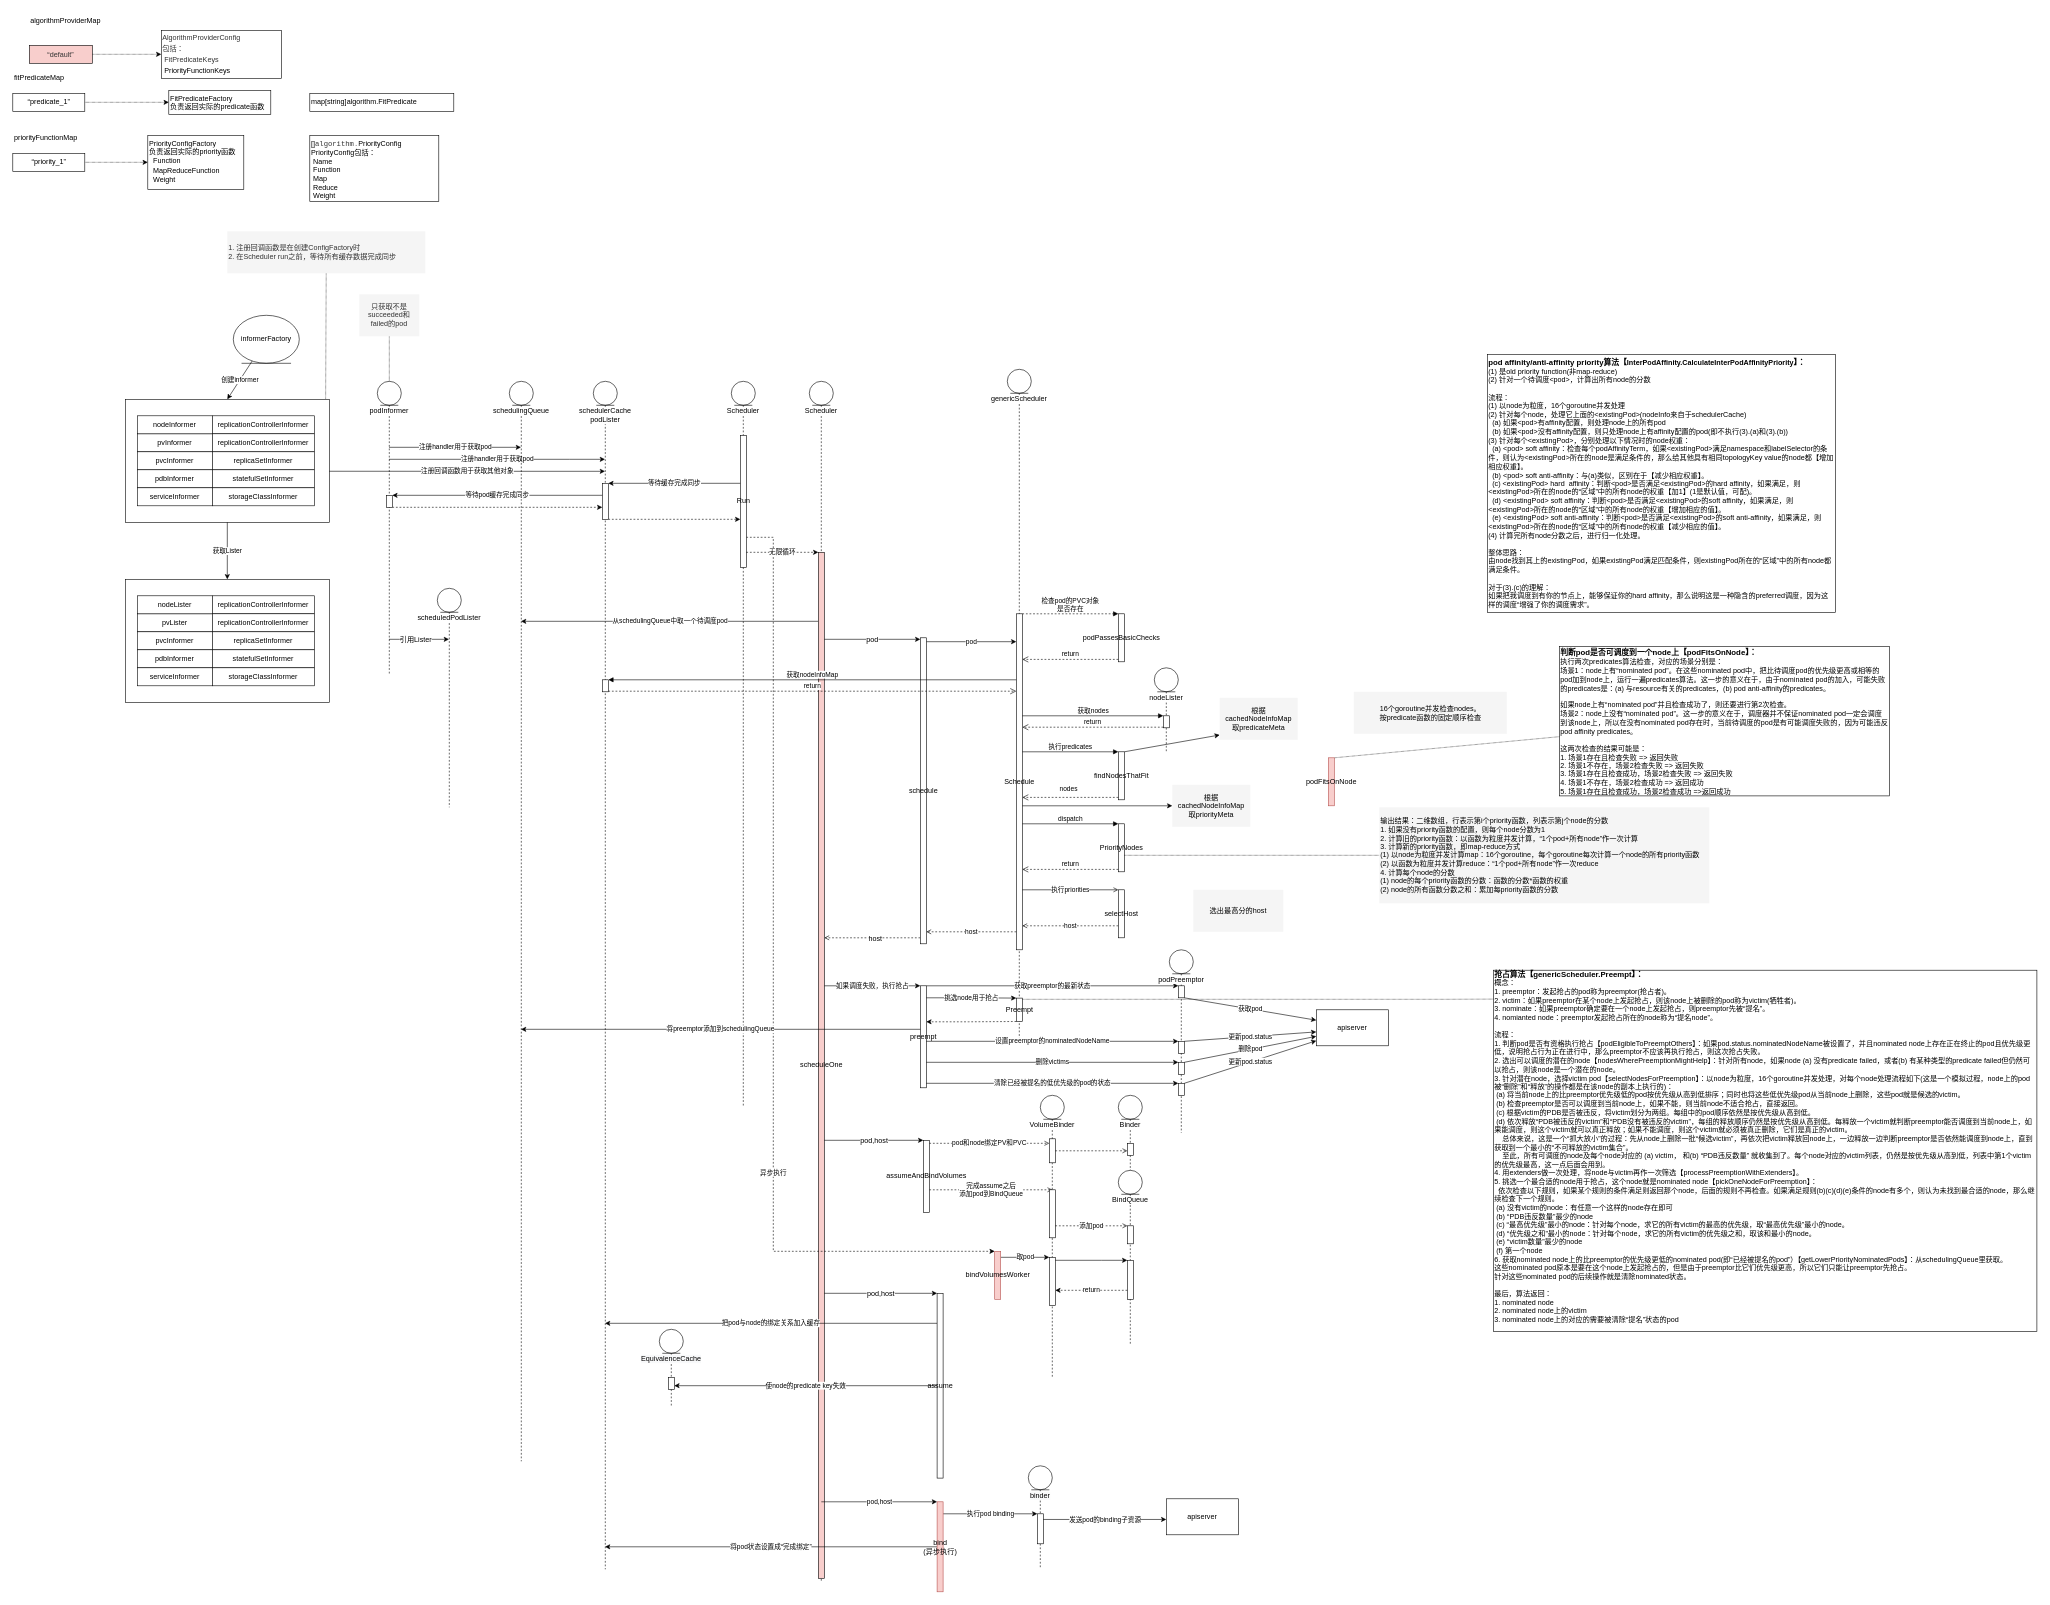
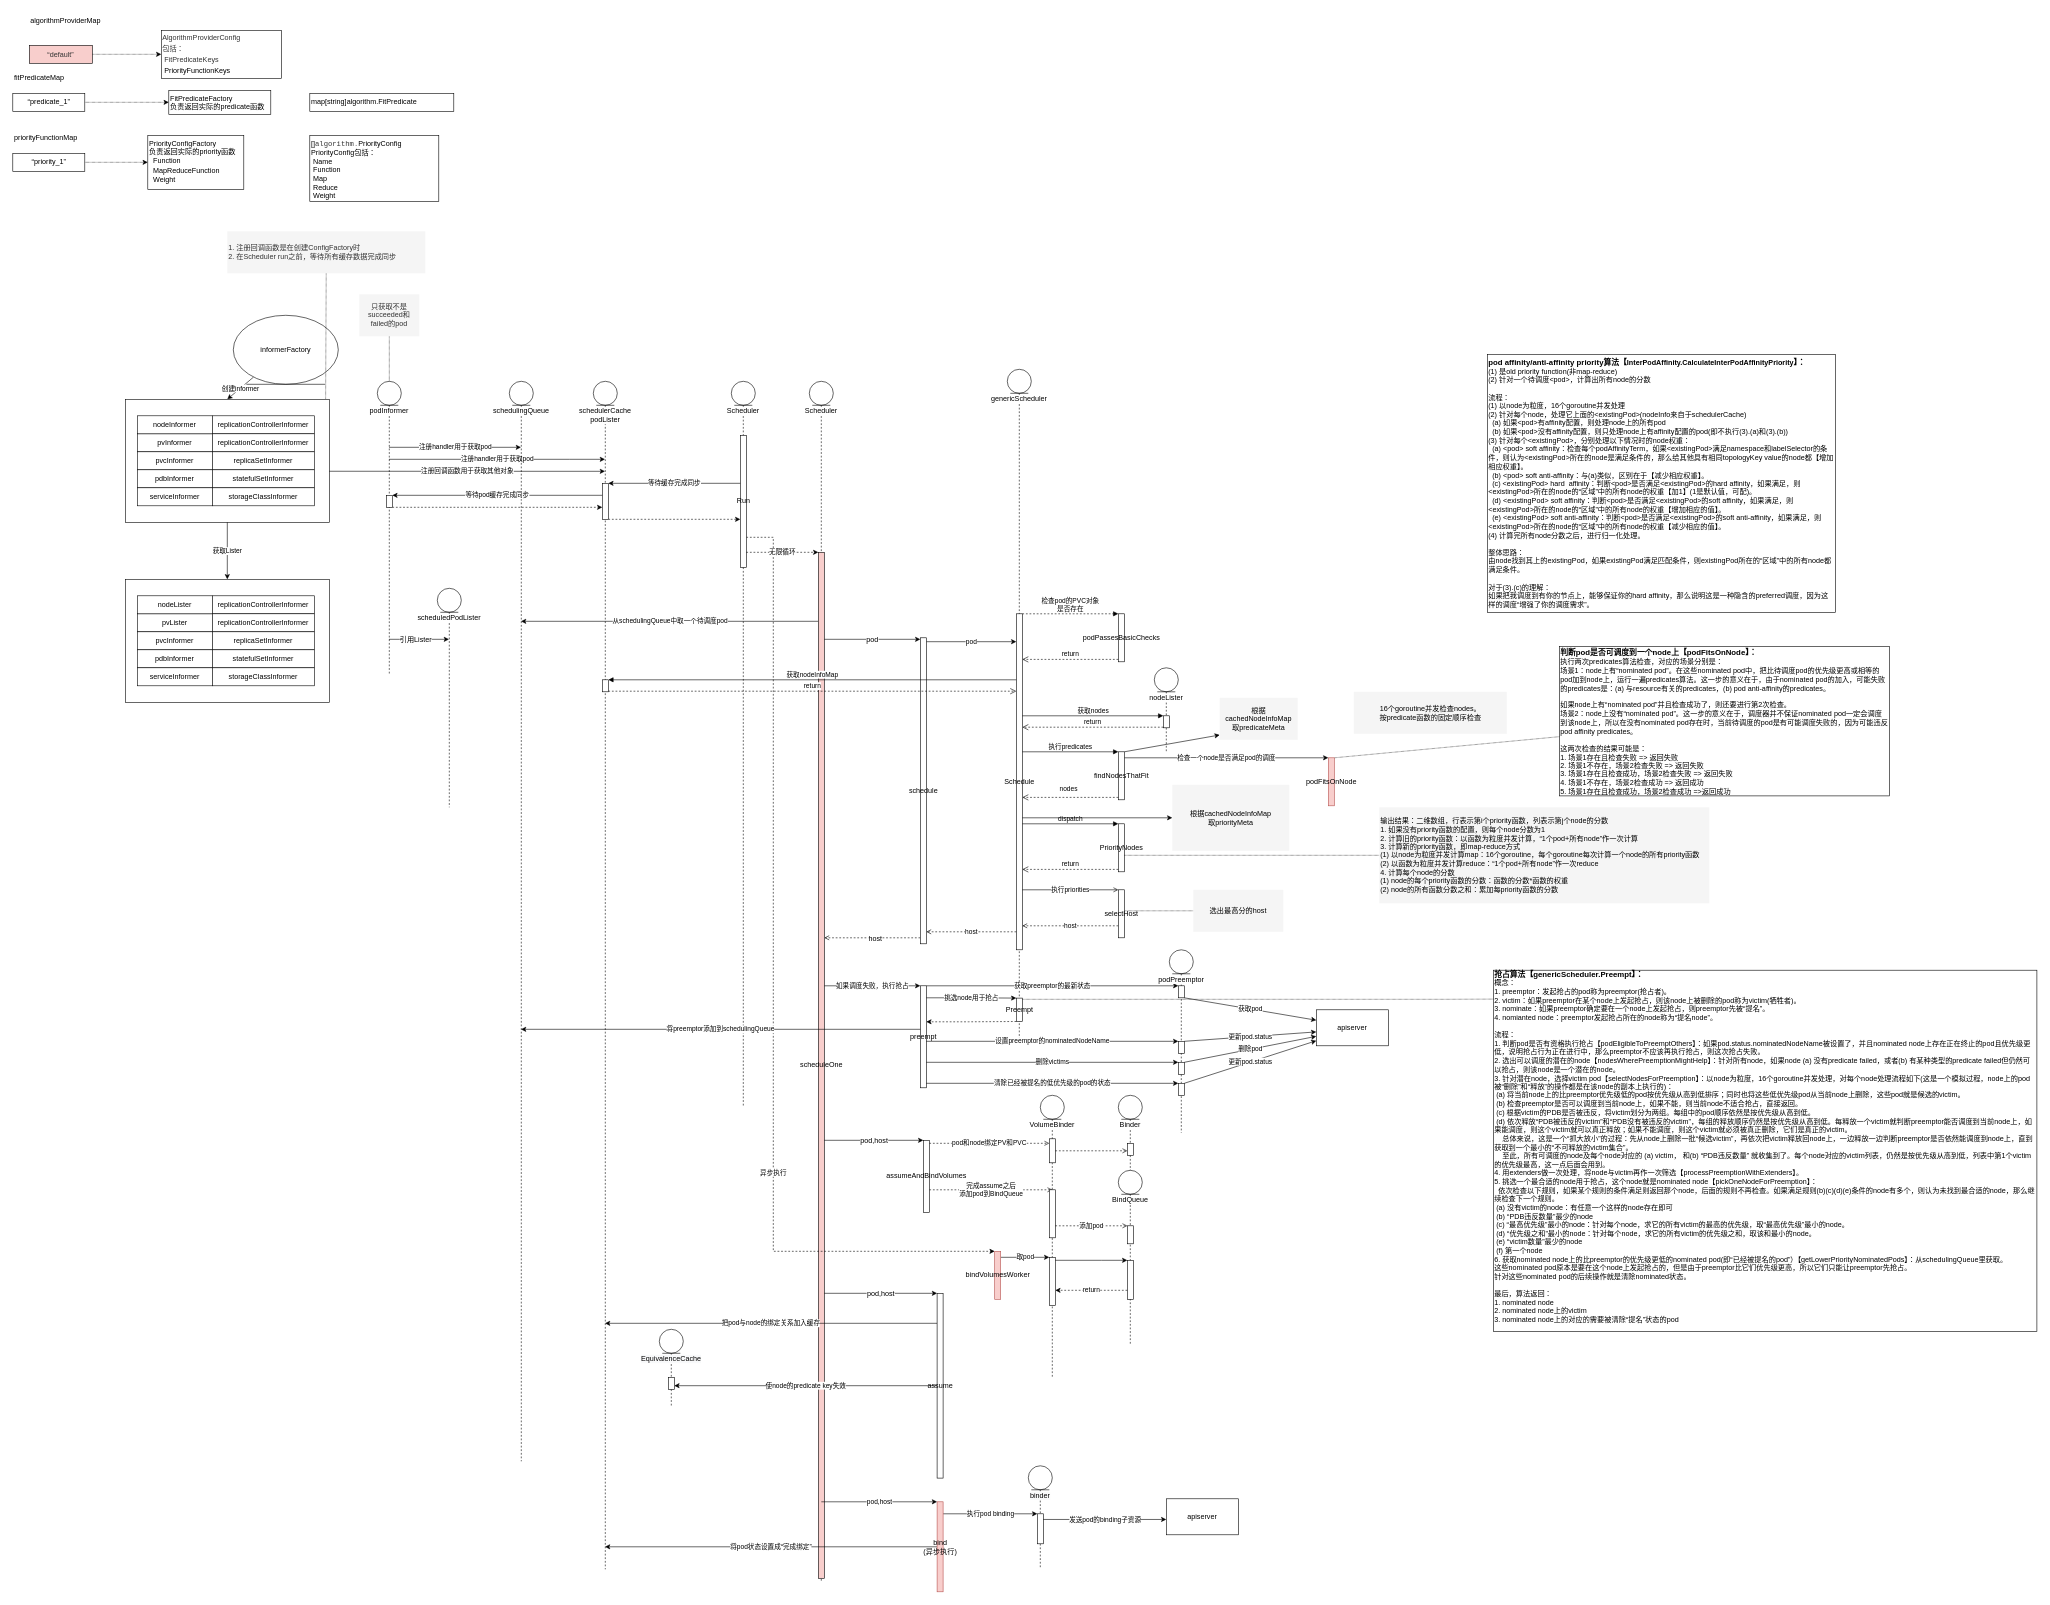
node "informerFactory": size 66x48 -> 105x69
edge "findNodesThatFit" -> "podFitsOnNode": added, label "检查一个node是否满足pod的调度"
node "根据cachedNodeInfoMap 取priorityMeta": size 78x42 -> 117x66
edge "选出最高分的host" -- "selectHost": added
